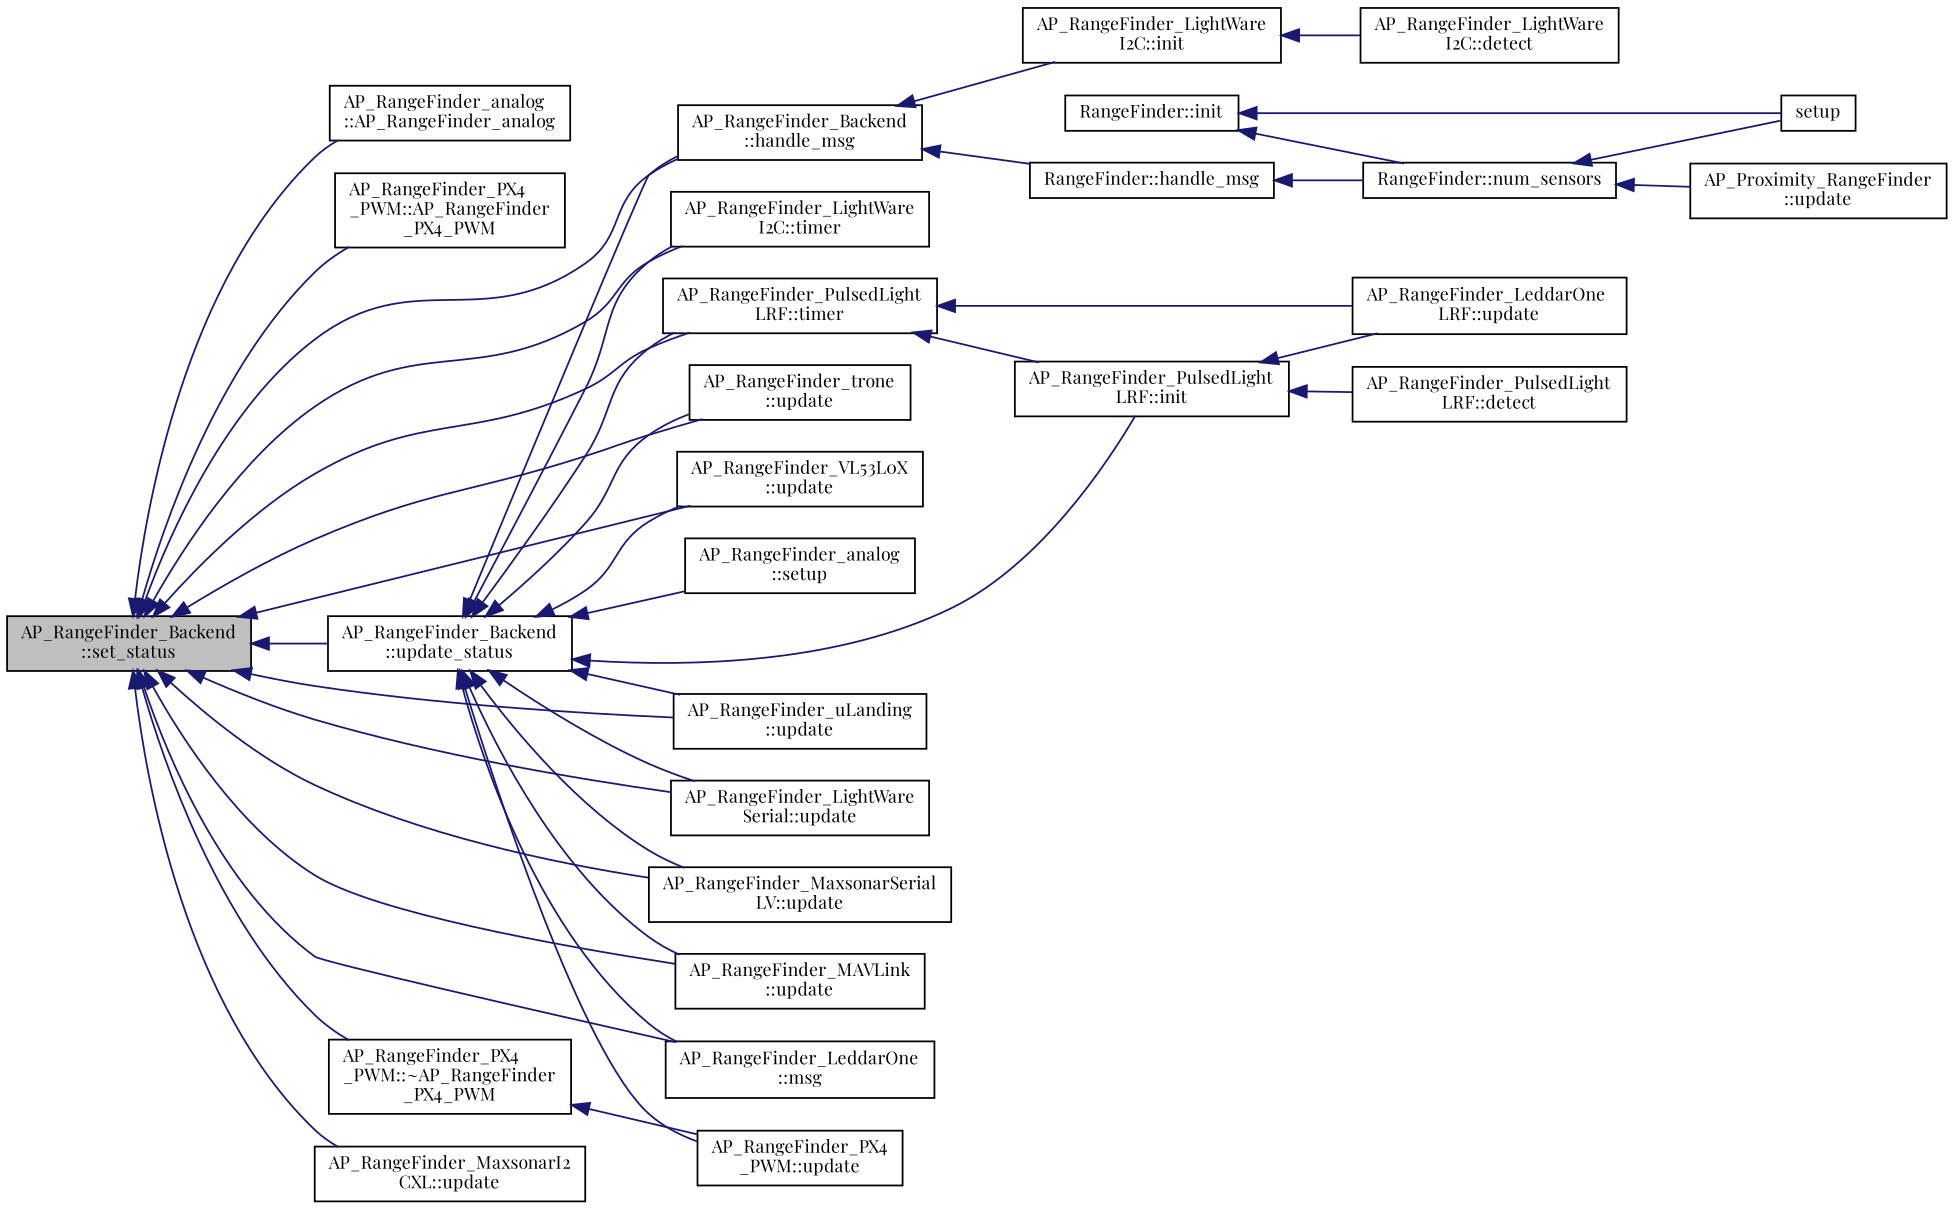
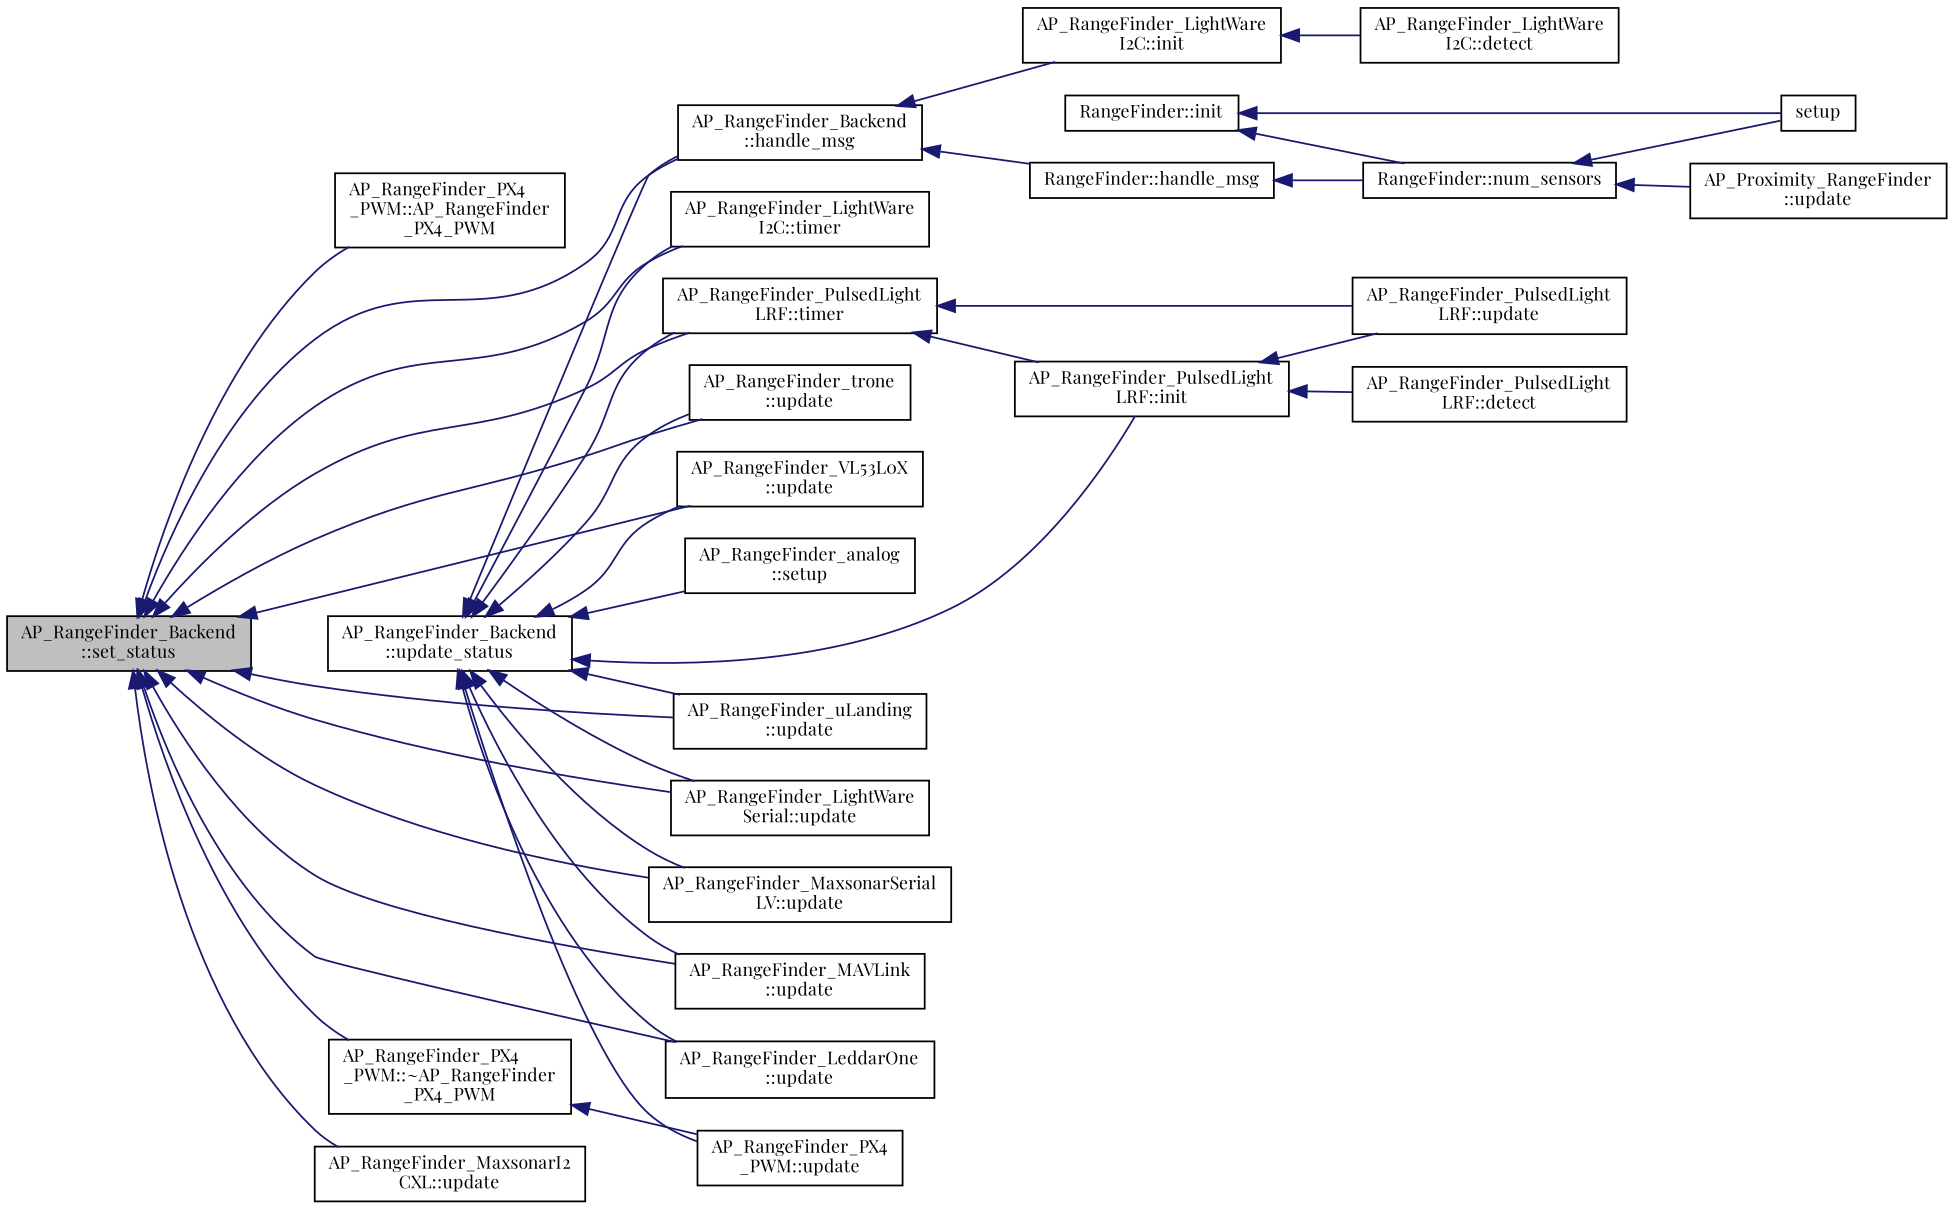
node "AP_RangeFinder_analog ::AP_RangeFinder_analog": removed
node "AP_RangeFinder_LeddarOne LRF::update": label "AP_RangeFinder_LeddarOne LRF::update" -> "AP_RangeFinder_PulsedLight LRF::update"
edge "AP_RangeFinder_Backend ::update_status" -> "AP_RangeFinder_Backend ::set_status": removed
node "AP_RangeFinder_LeddarOne ::msg": label "AP_RangeFinder_LeddarOne ::msg" -> "AP_RangeFinder_LeddarOne ::update"
